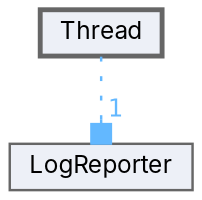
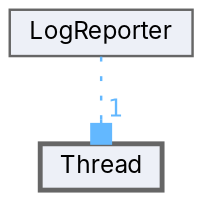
edge "Thread" -> "LogReporter": reversed
